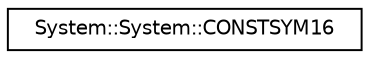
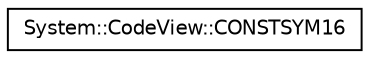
node "System::System::CONSTSYM16": label "System::System::CONSTSYM16" -> "System::CodeView::CONSTSYM16"
